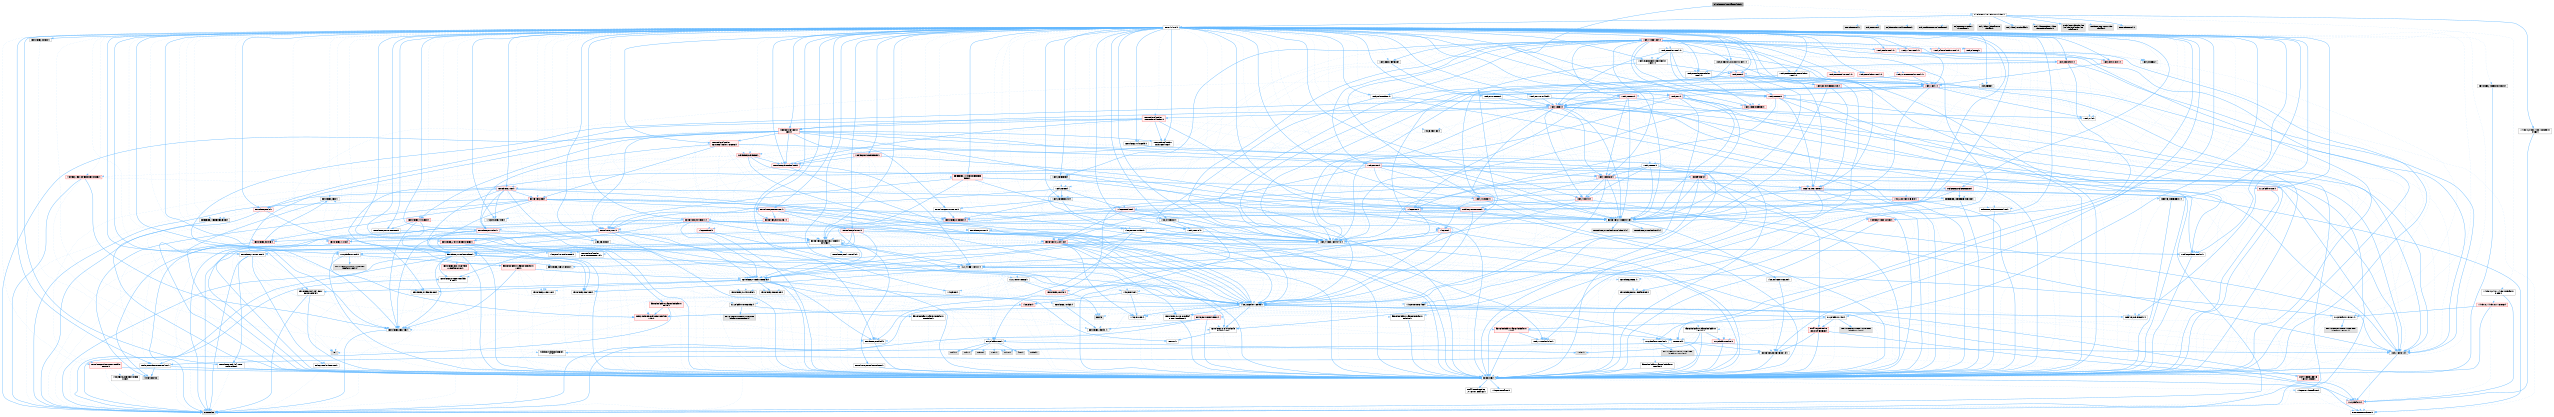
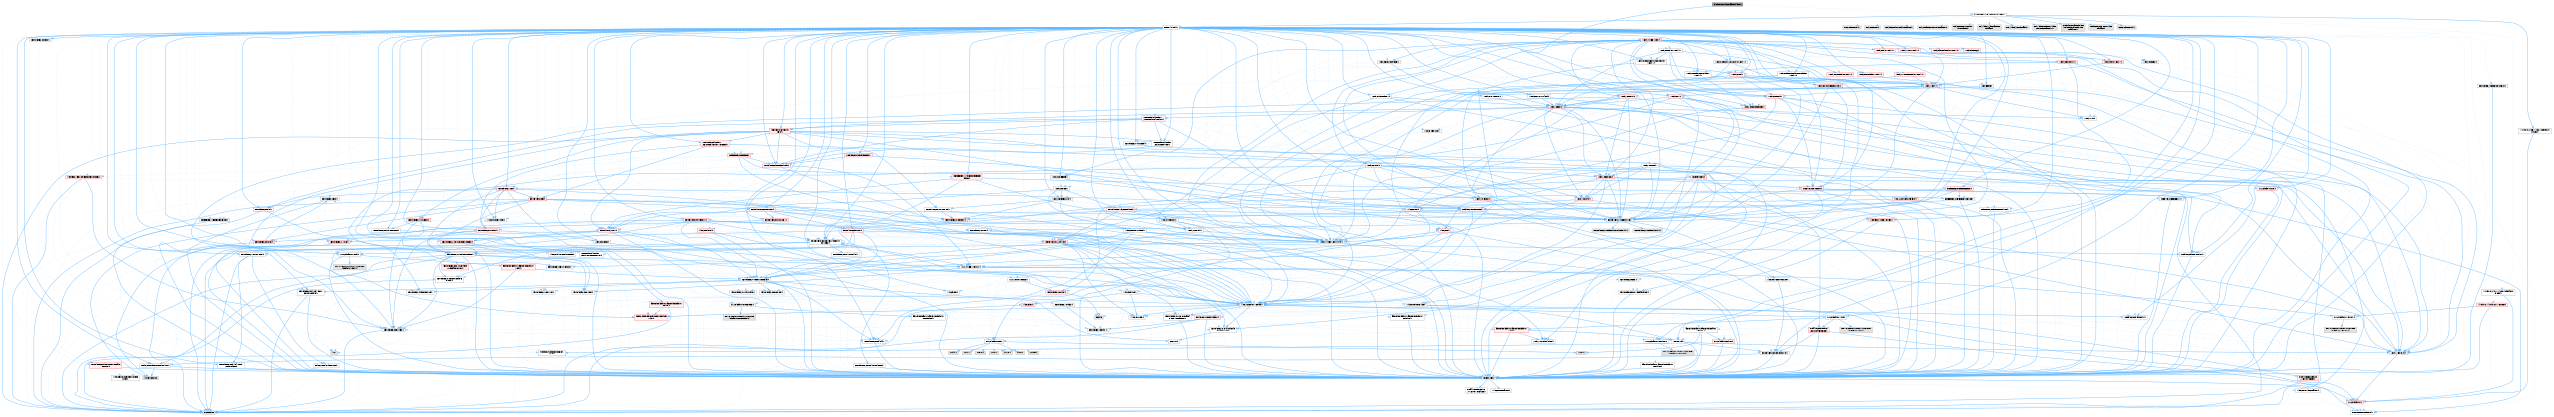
node "Misc/DateTime.h": label "Misc/DateTime.h" -> "ContainersFwd/DateTime.h"
